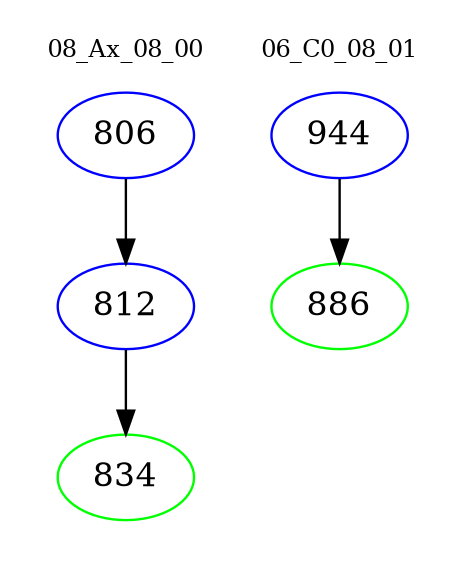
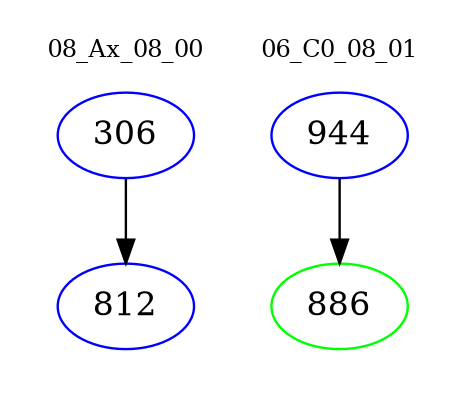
node "806": label "806" -> "306"
node "834": removed
